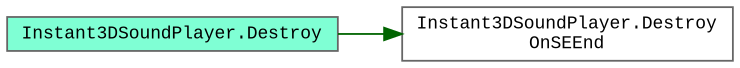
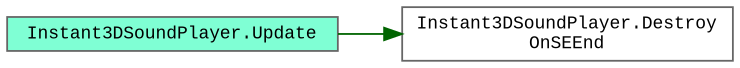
node "Instant3DSoundPlayer.Destroy": label "Instant3DSoundPlayer.Destroy" -> "Instant3DSoundPlayer.Update"
